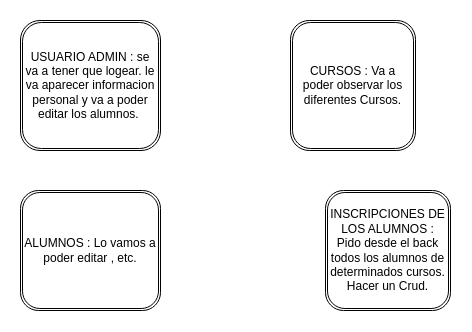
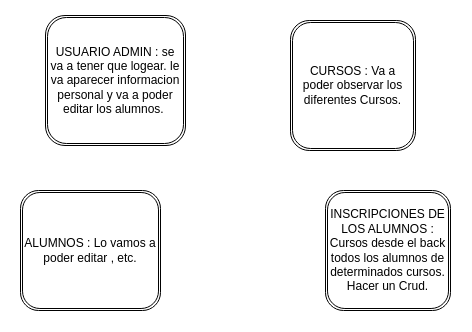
node "USUARIO ADMIN : se va a tener que logear. le va aparecer informacion personal y va a poder editar los alumnos.": moved (91, 86) -> (116, 81)
node "INSCRIPCIONES DE LOS ALUMNOS : Pido desde el back todos los alumnos de determinados cursos. Hacer un Crud.": label "INSCRIPCIONES DE LOS ALUMNOS : Pido desde el back todos los alumnos de determinados cursos. Hacer un Crud." -> "INSCRIPCIONES DE LOS ALUMNOS : Cursos desde el back todos los alumnos de determinados cursos. Hacer un Crud."
